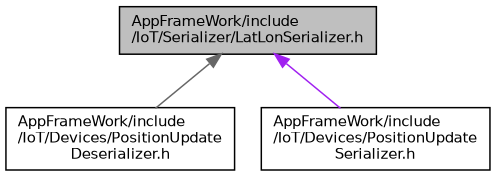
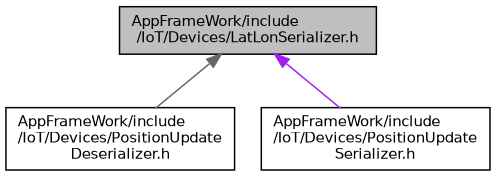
node "AppFrameWork/include /IoT/Serializer/LatLonSerializer.h": label "AppFrameWork/include /IoT/Serializer/LatLonSerializer.h" -> "AppFrameWork/include /IoT/Devices/LatLonSerializer.h"
